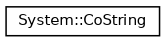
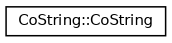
node "System::CoString": label "System::CoString" -> "CoString::CoString"
